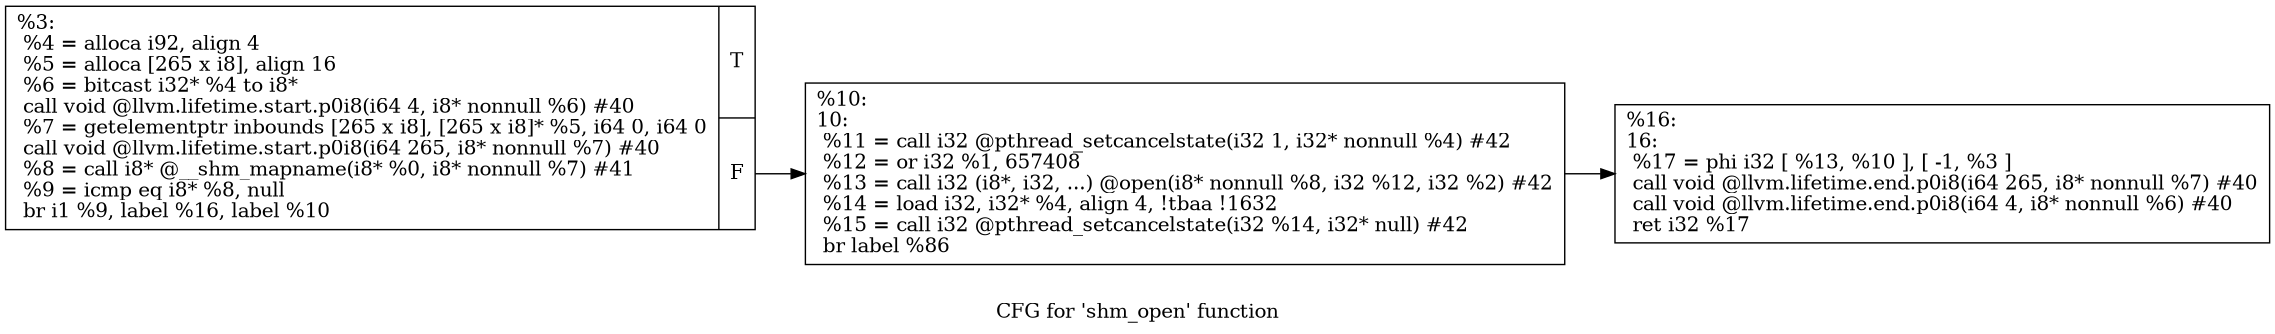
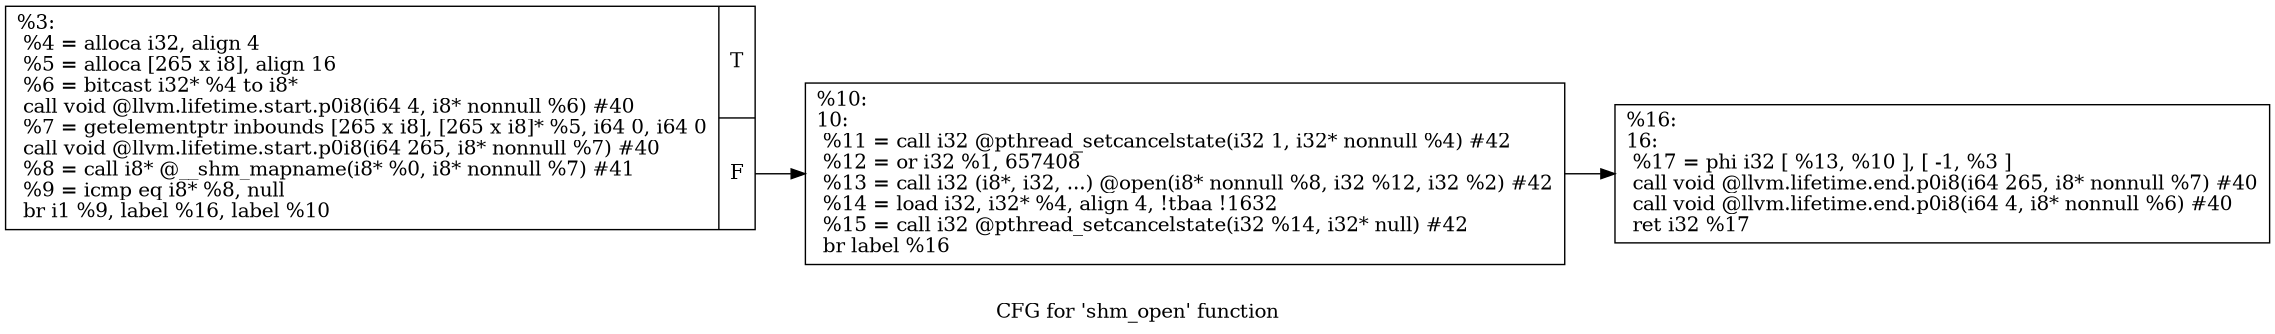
node "%3:": text "%4 = alloca i92, align 4" -> "%4 = alloca i32, align 4"
node "%10:": text "br label %86" -> "br label %16"
